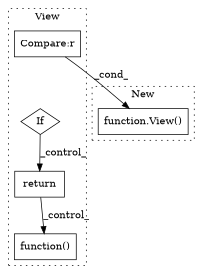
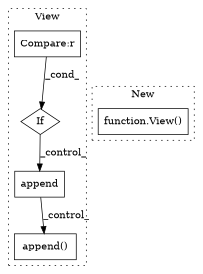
edge "Compare:r" -> "function.View()": now "Compare:r" -> "If"
node "return": label "return" -> "append"
node "function()": label "function()" -> "append()"
